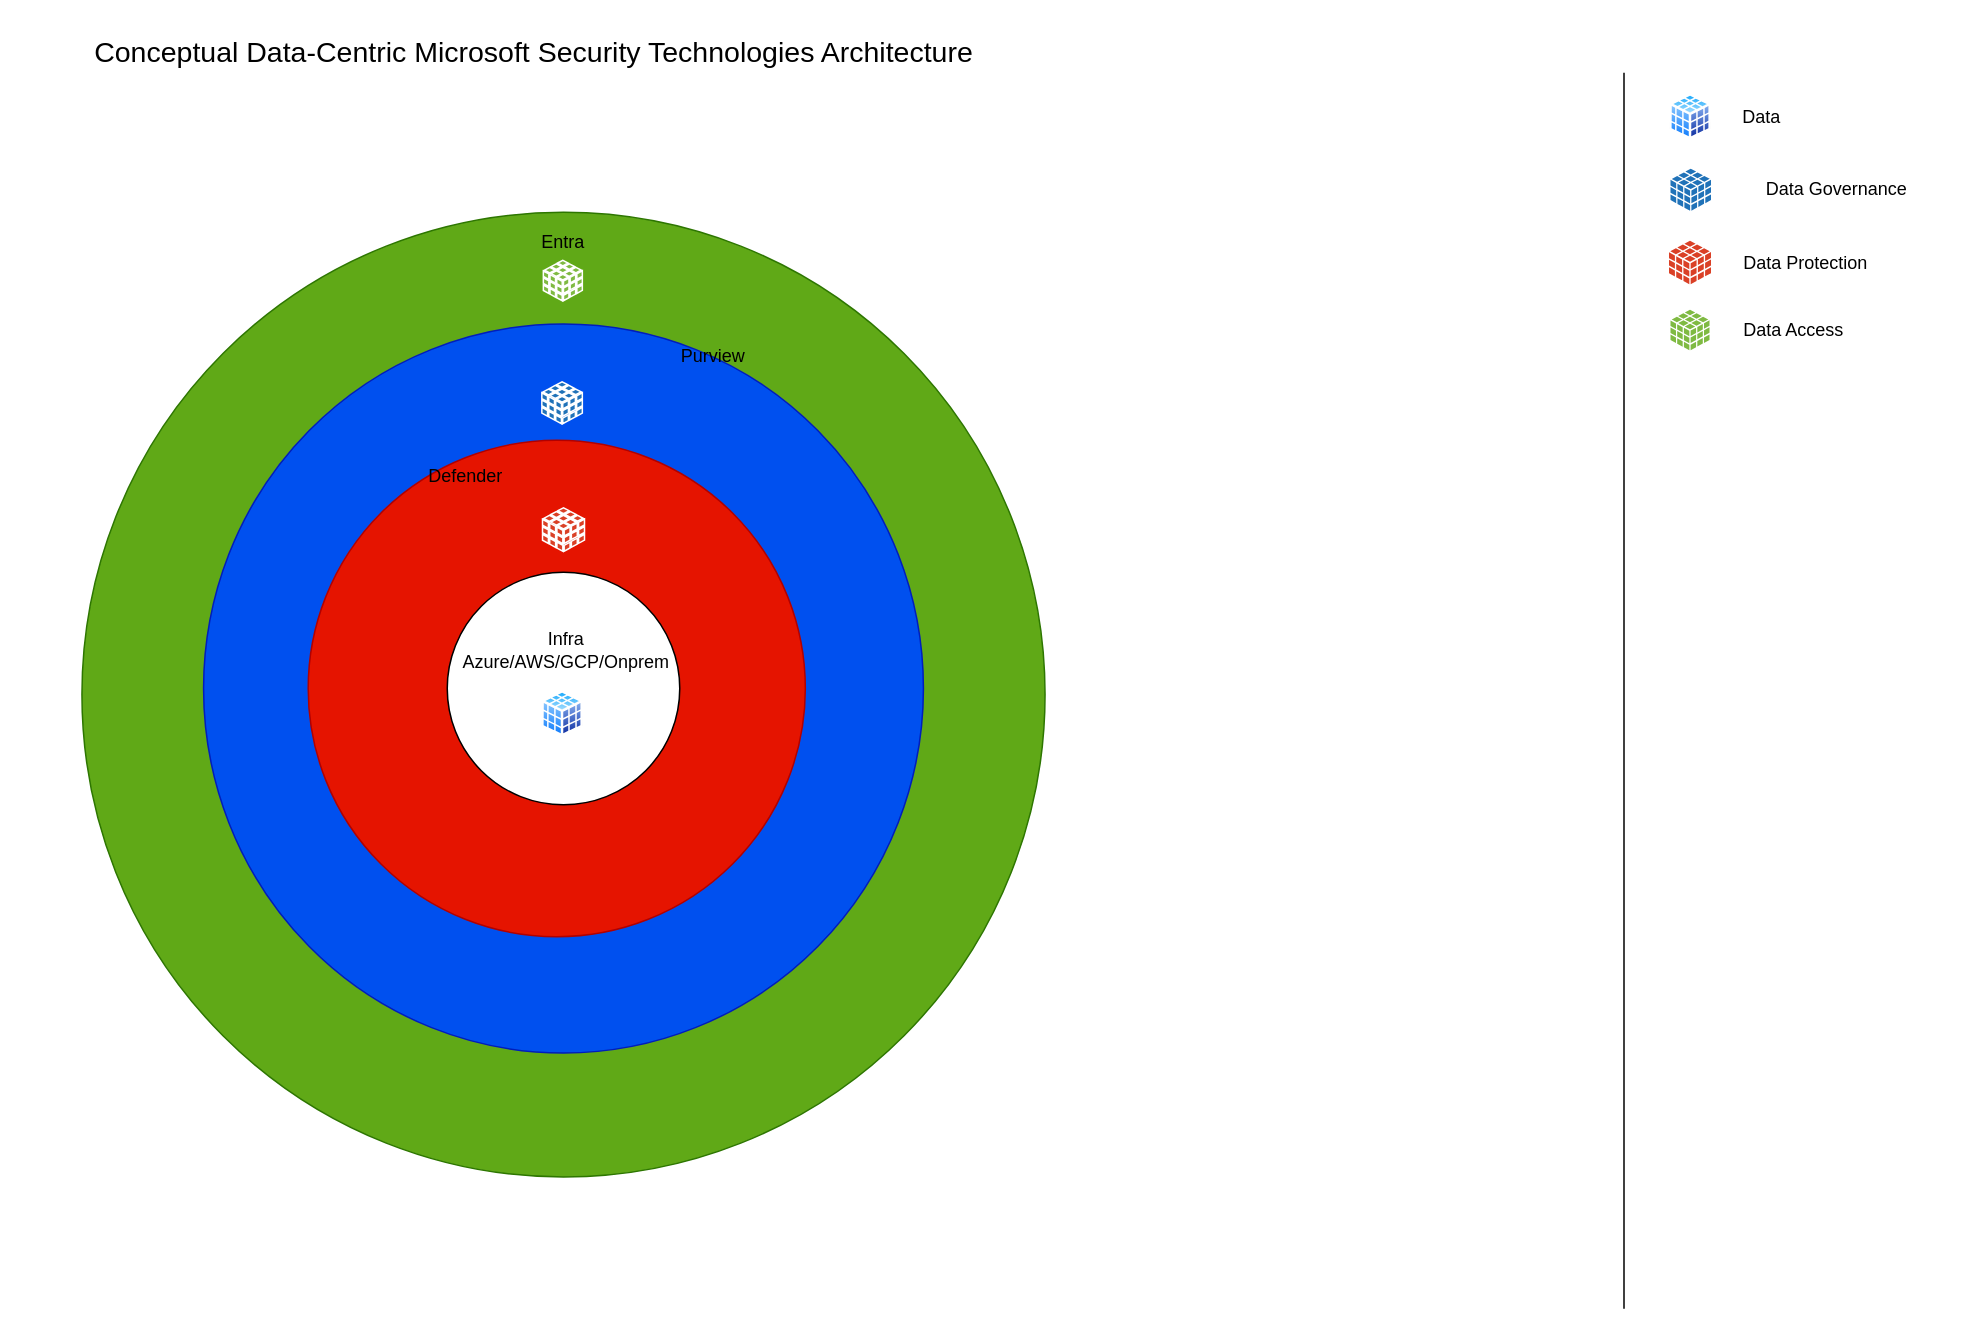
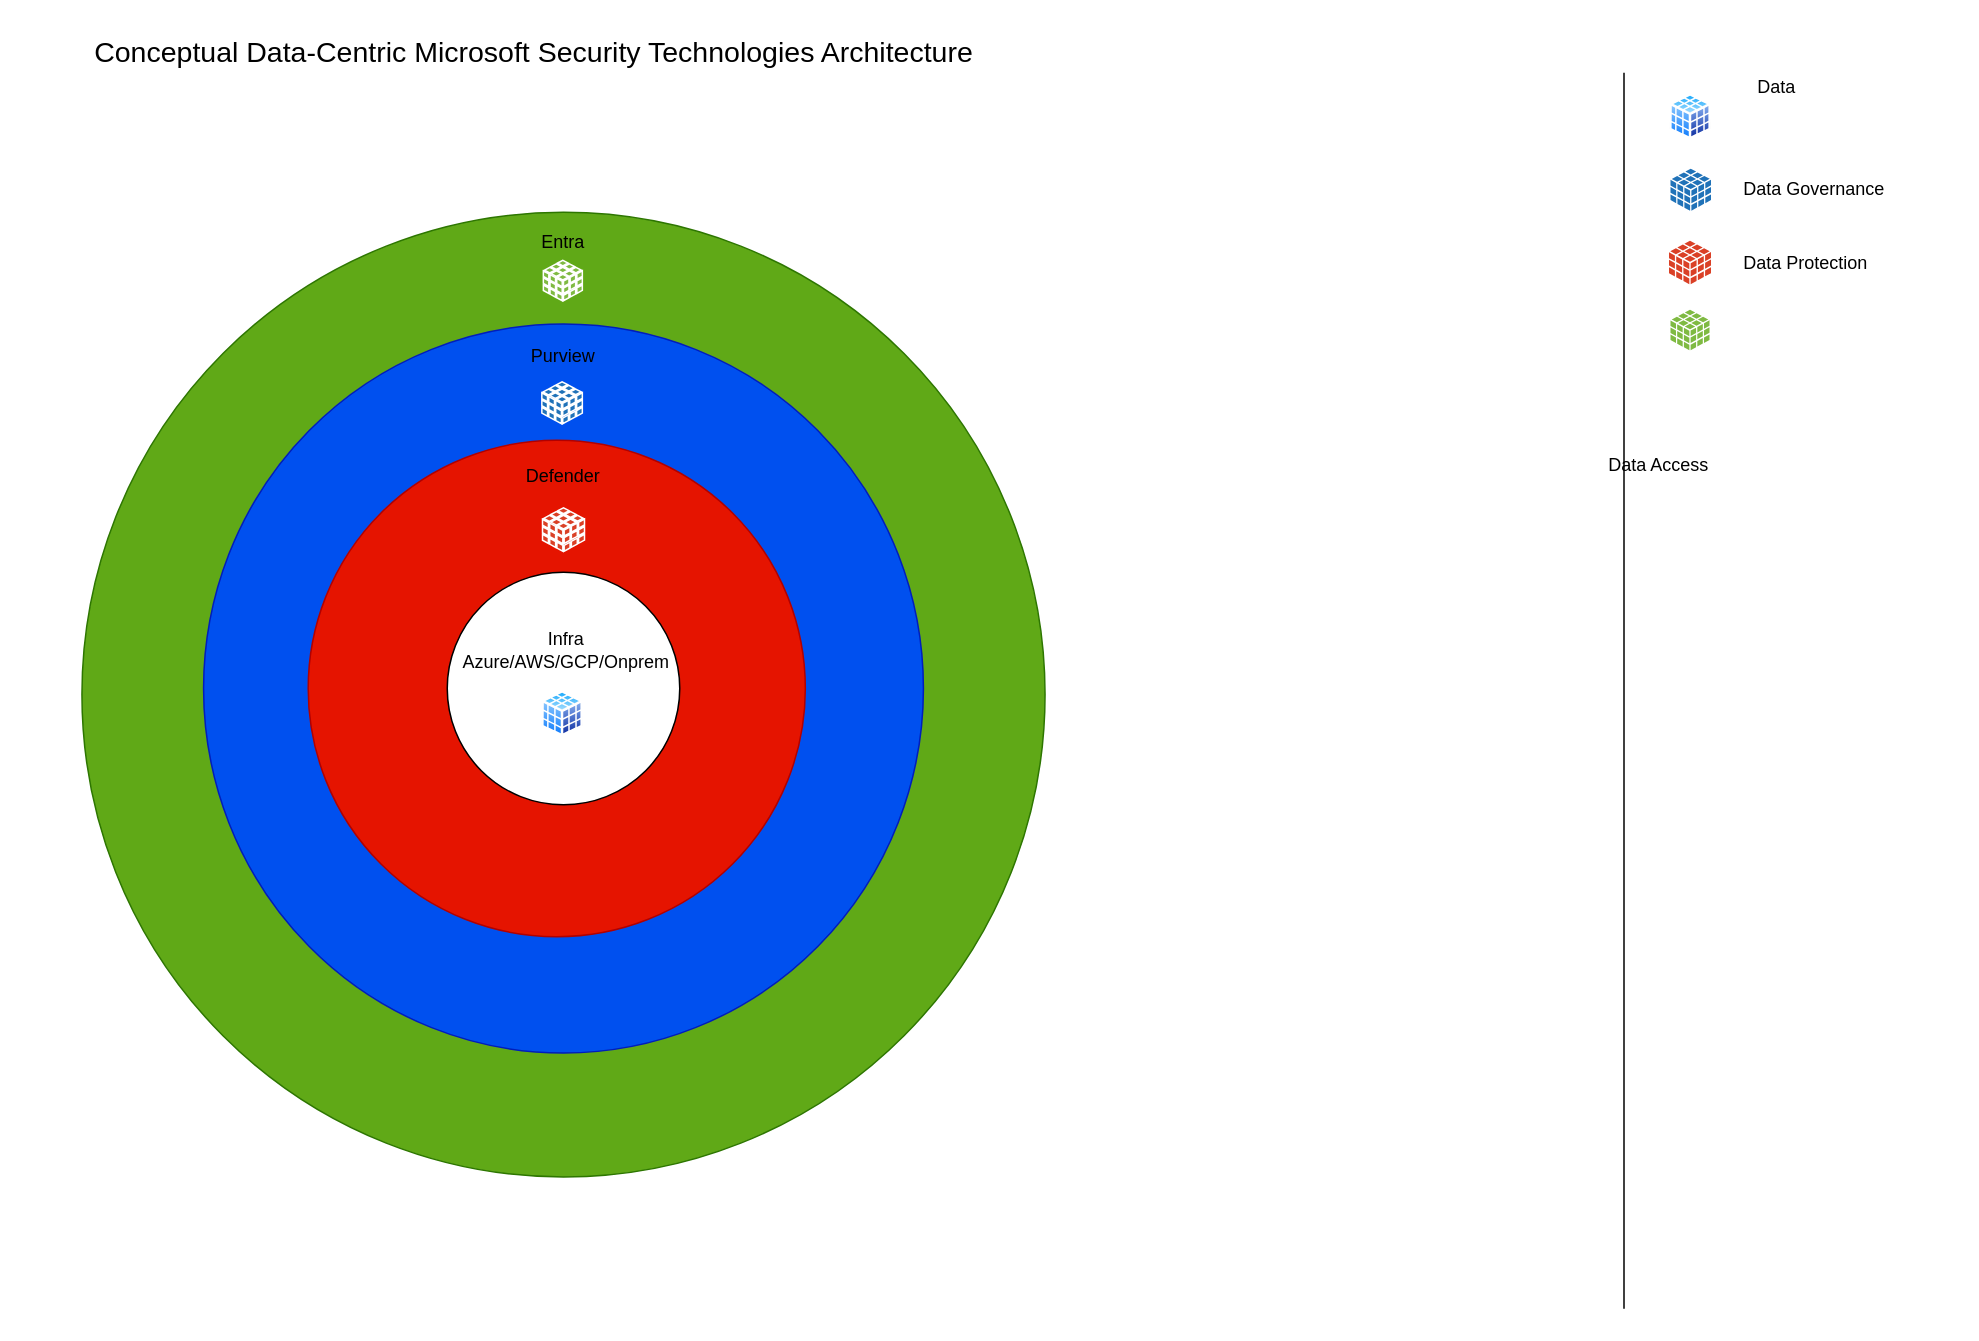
node "Data": moved (1762, 117) -> (1777, 87)
node "Data Governance": moved (1866, 190) -> (1844, 190)
node "Data Access": moved (1844, 330) -> (1709, 465)
node "Purview": moved (713, 356) -> (563, 356)
node "Defender": moved (466, 476) -> (563, 476)
